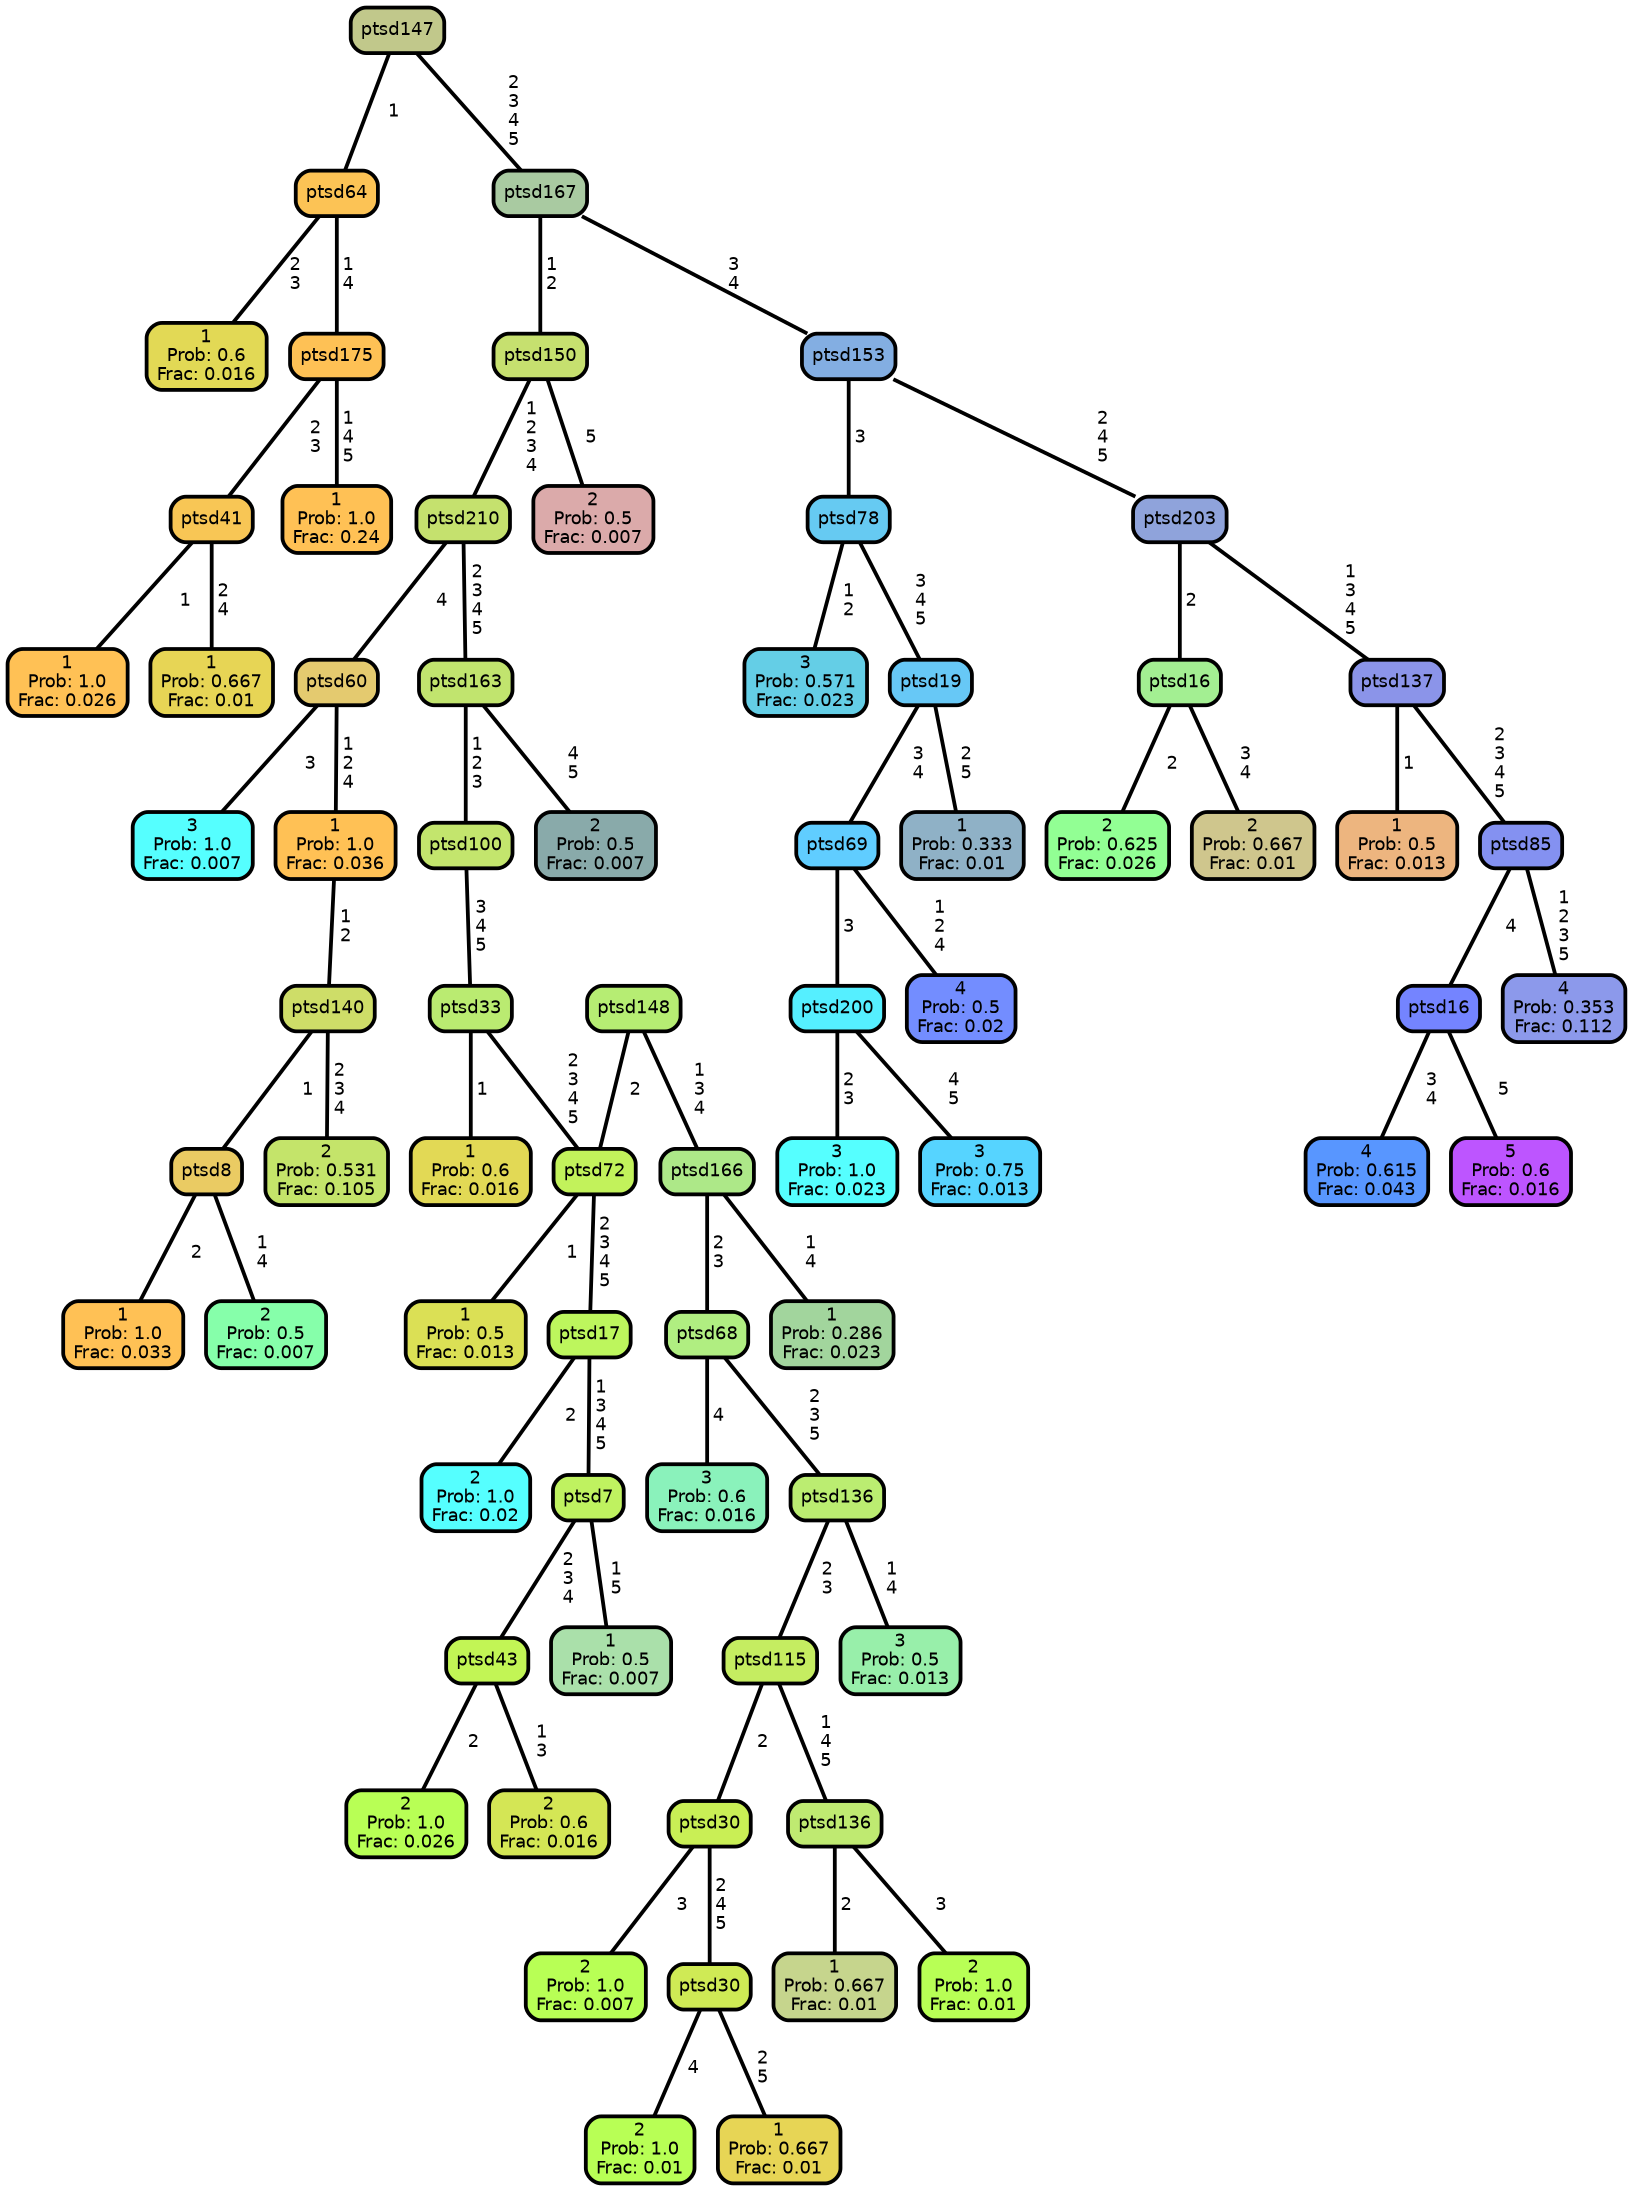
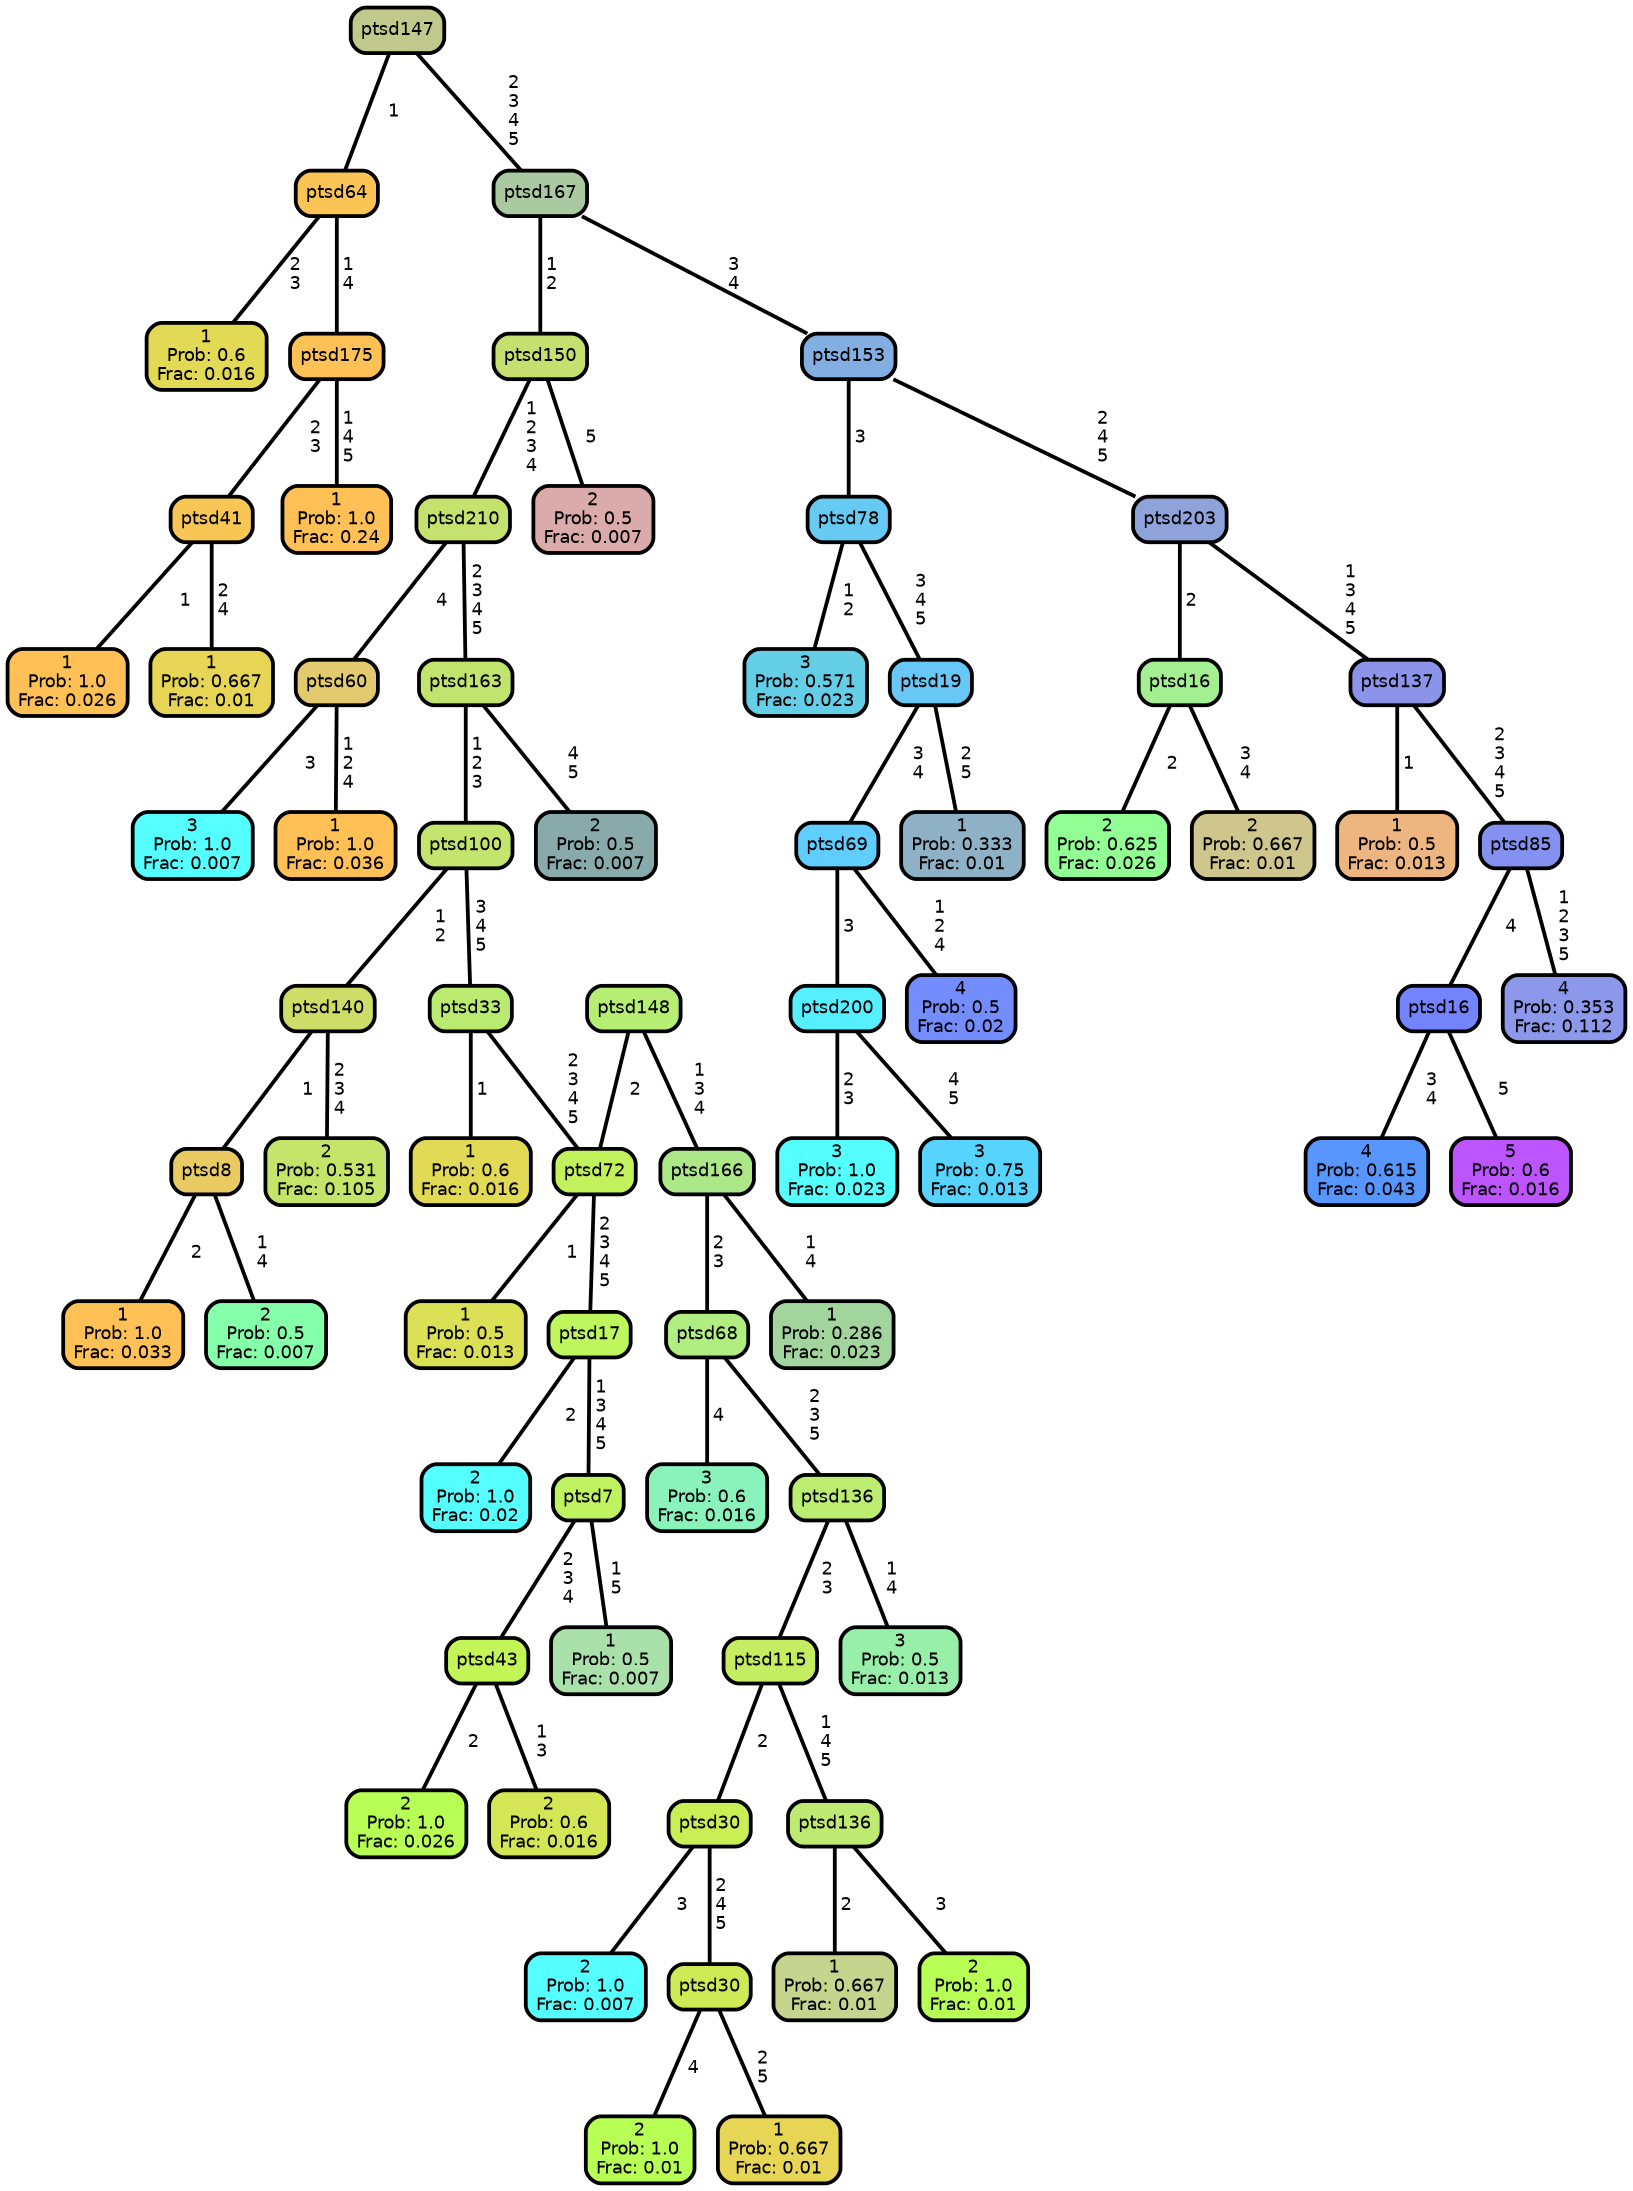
edge "1 Prob: 1.0 Frac: 0.036" -- "ptsd140": now "ptsd100" -- "ptsd140"
node "2 Prob: 1.0 Frac: 0.007": fillcolor #b8ff55 -> #55ffff
